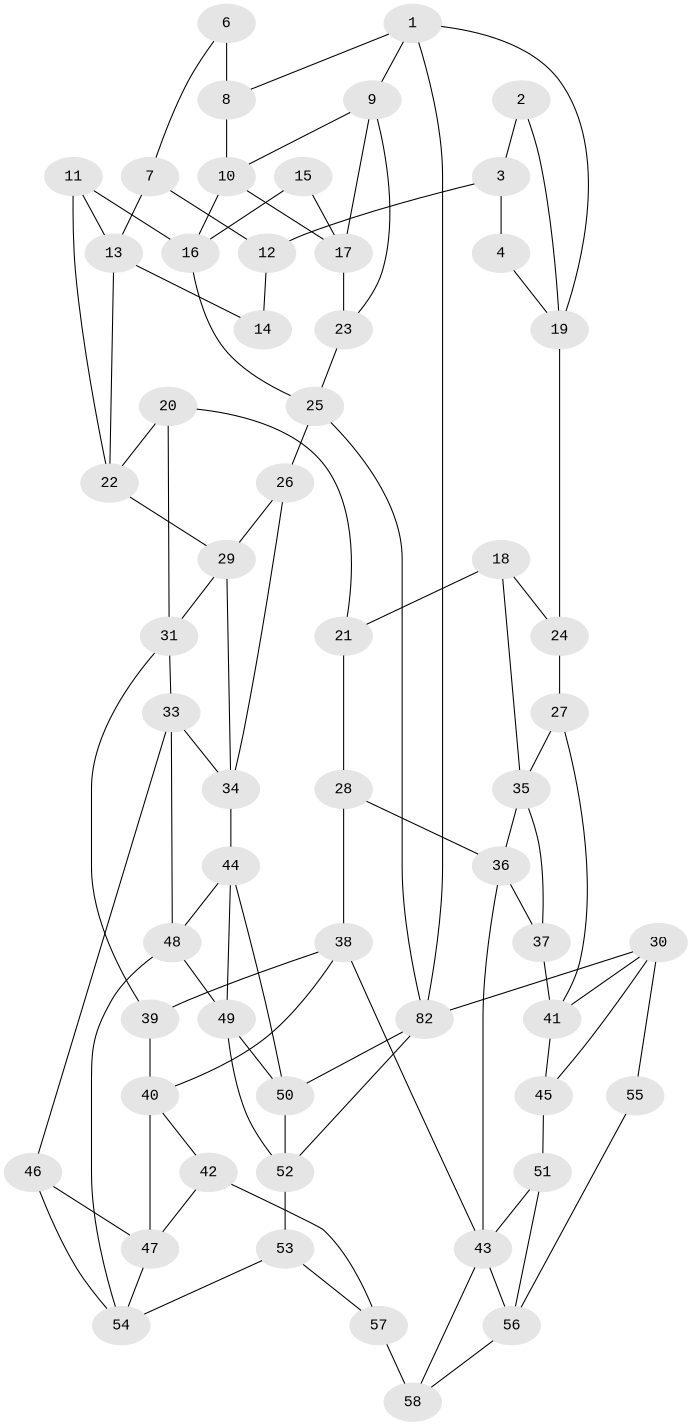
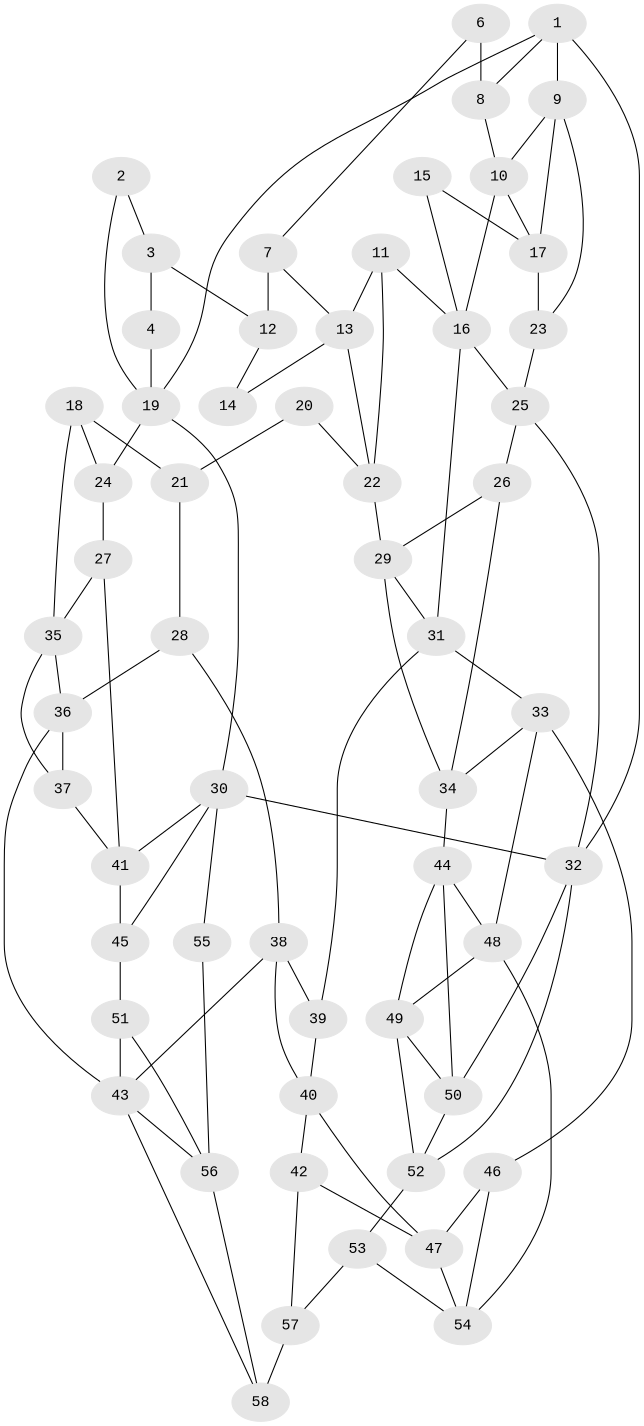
edge "20" -- "31": now "16" -- "31"
edge "19" -- "30": added
node "82": label "82" -> "32"
